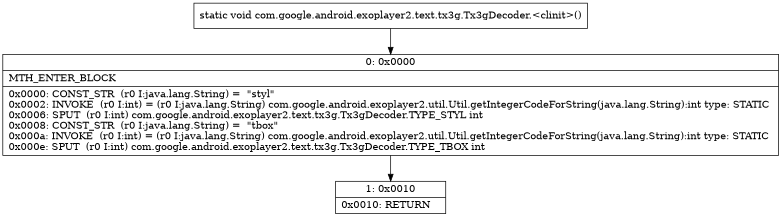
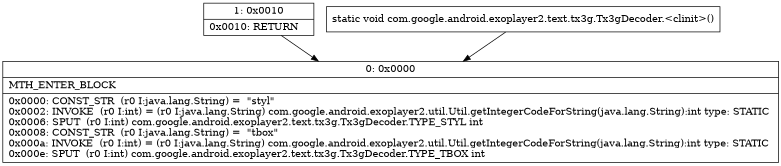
edge "0: 0x0000" -> "1: 0x0010": reversed
